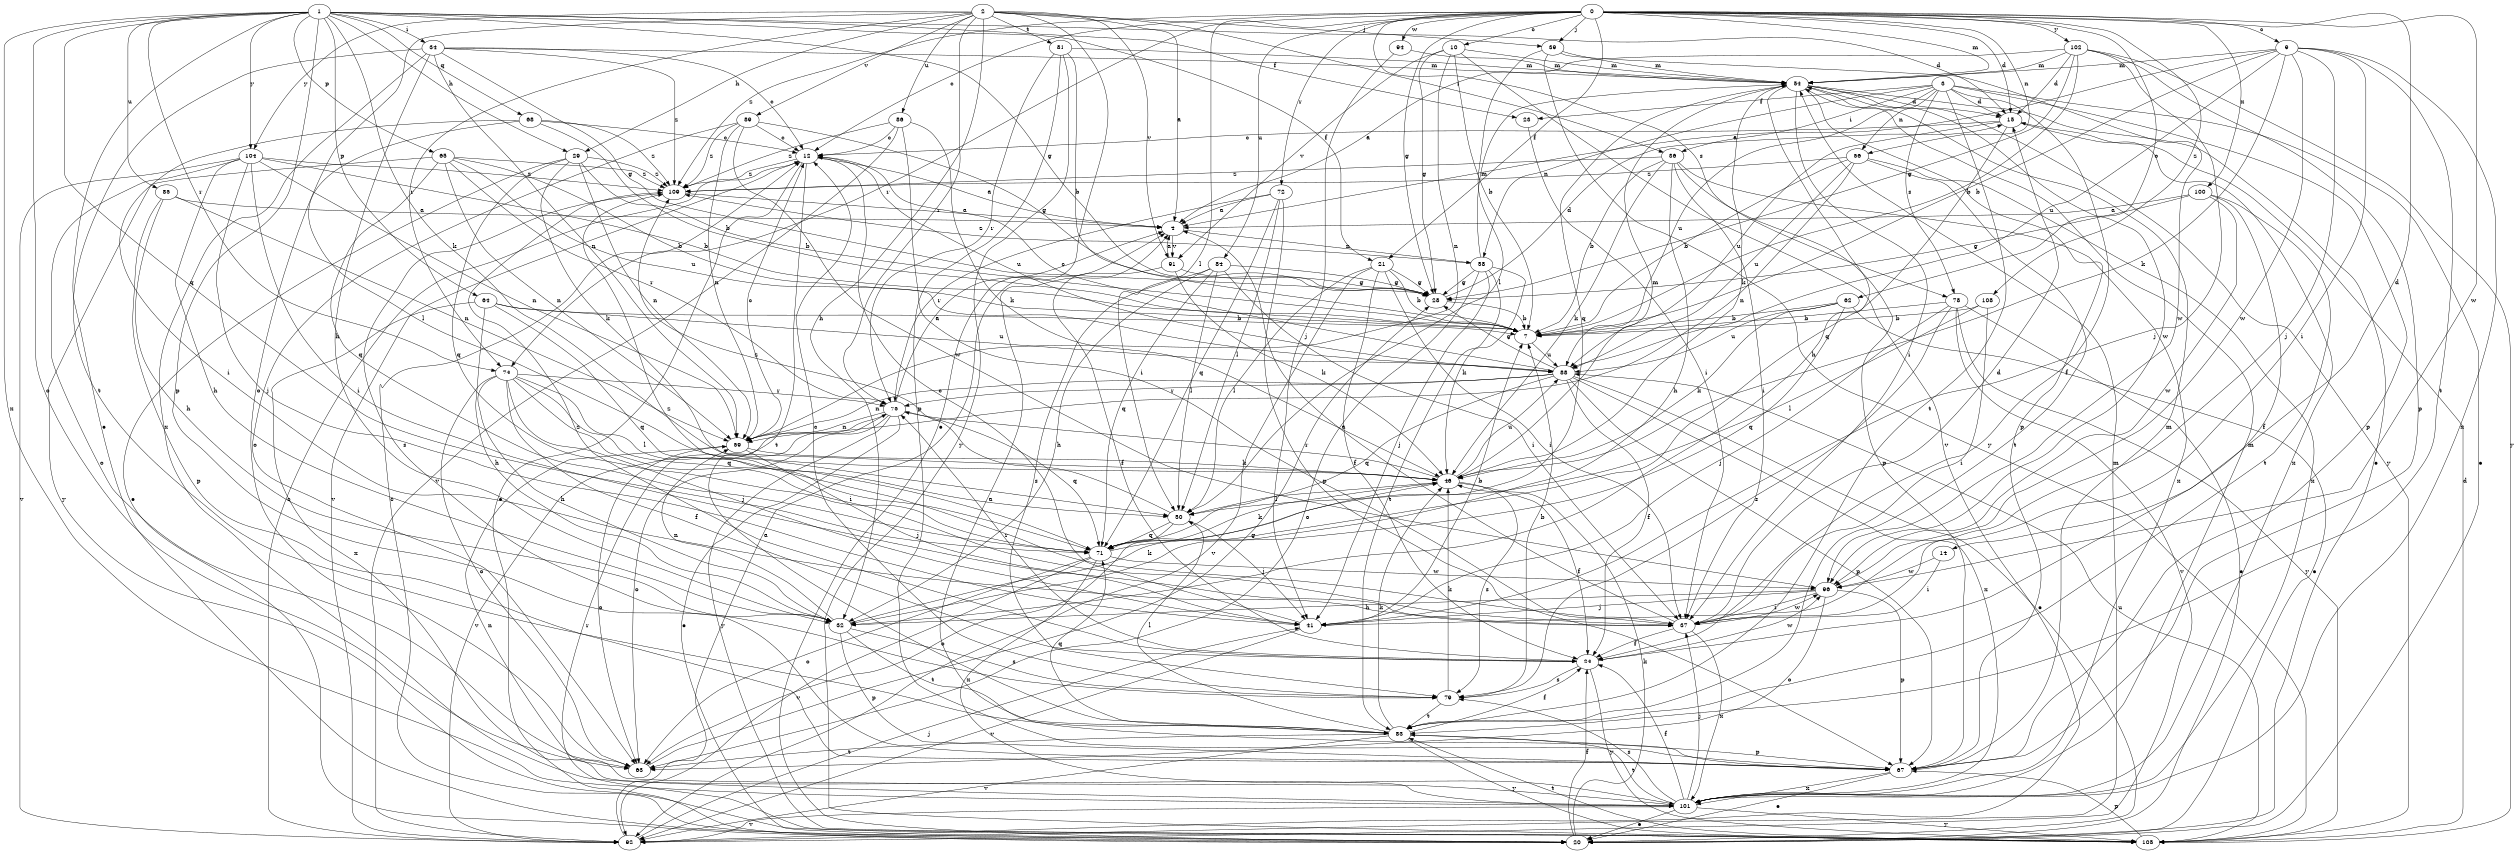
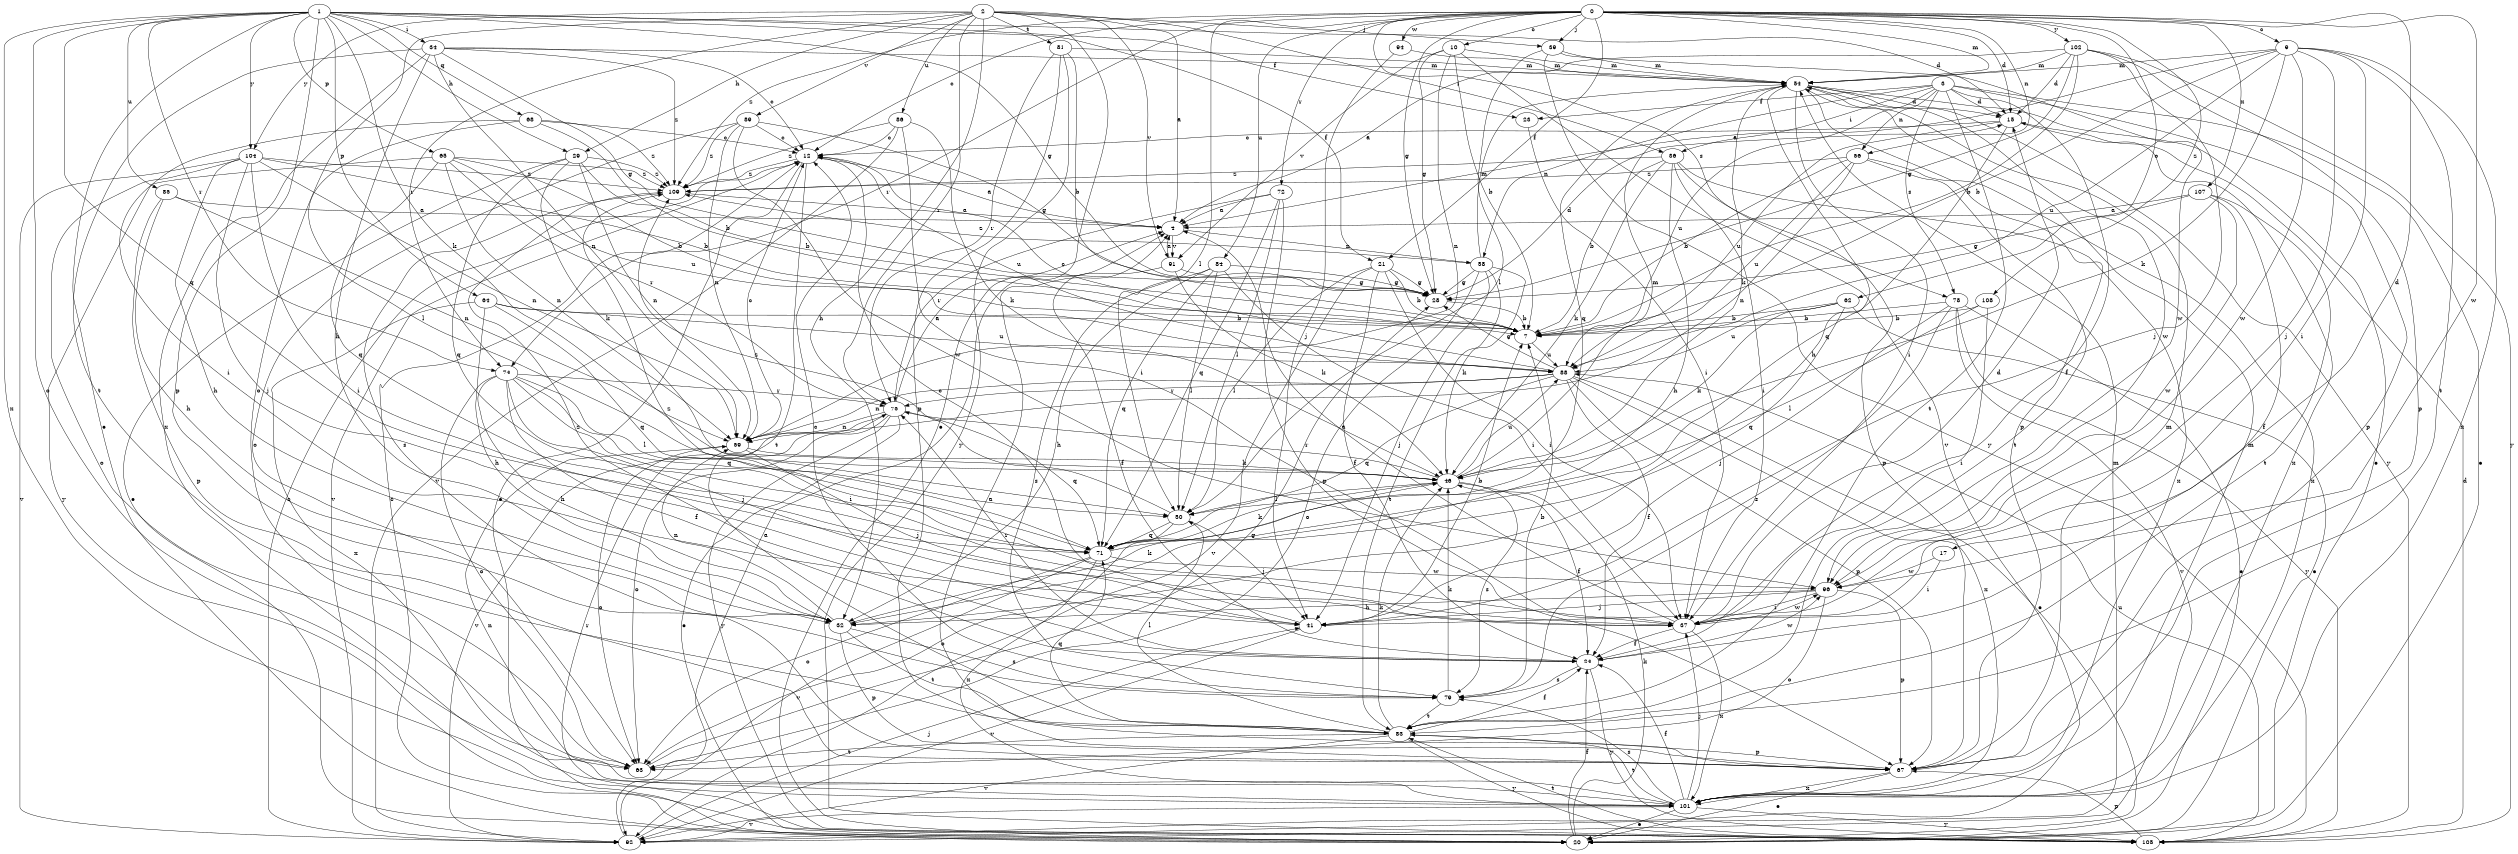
node "100": label "100" -> "107"
node "14": label "14" -> "17"
